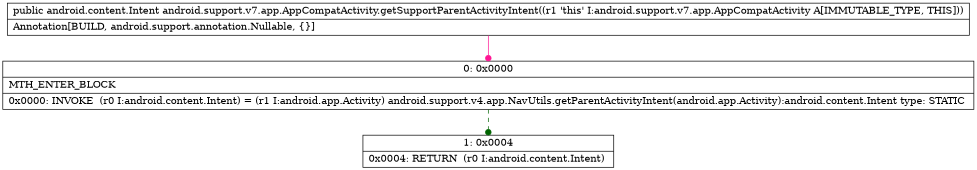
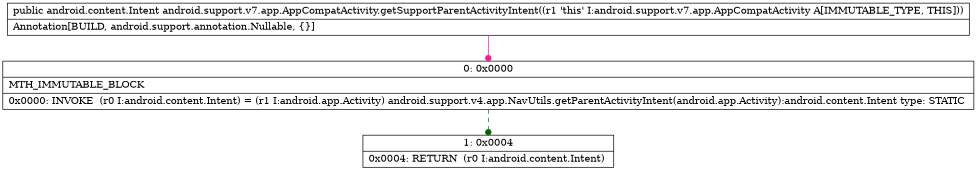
node "0: 0x0000": text "MTH_ENTER_BLOCK" -> "MTH_IMMUTABLE_BLOCK"
